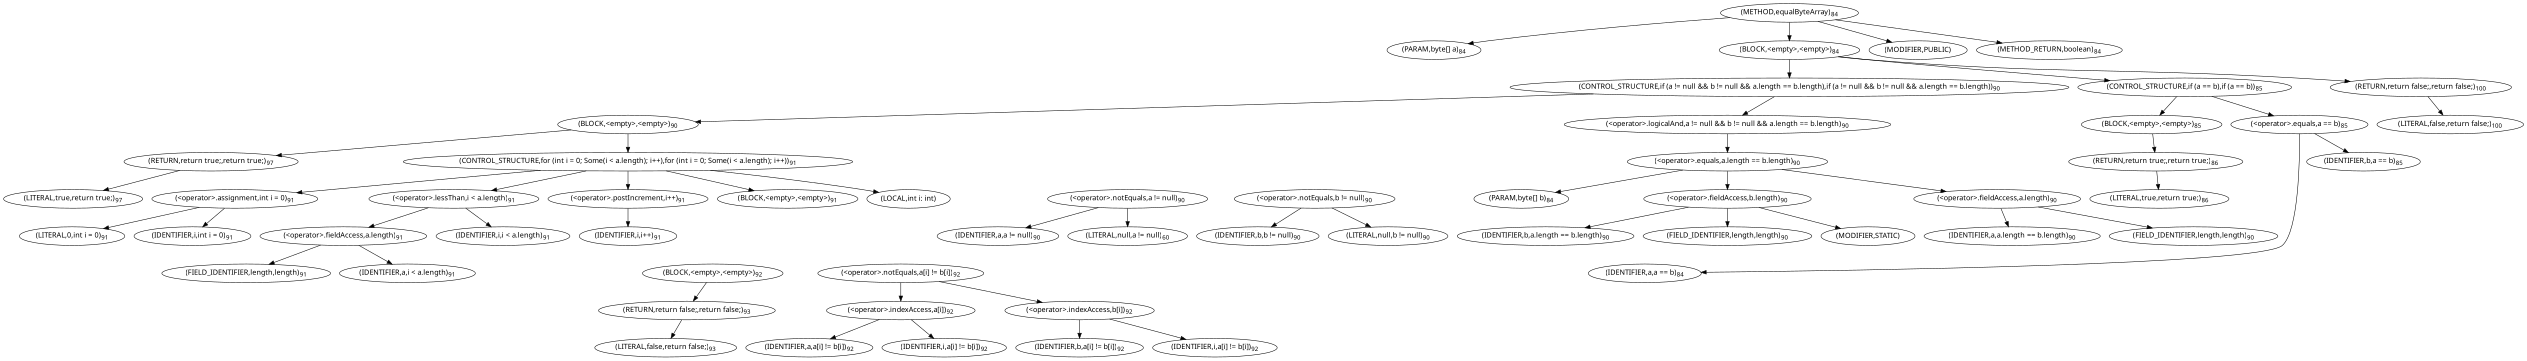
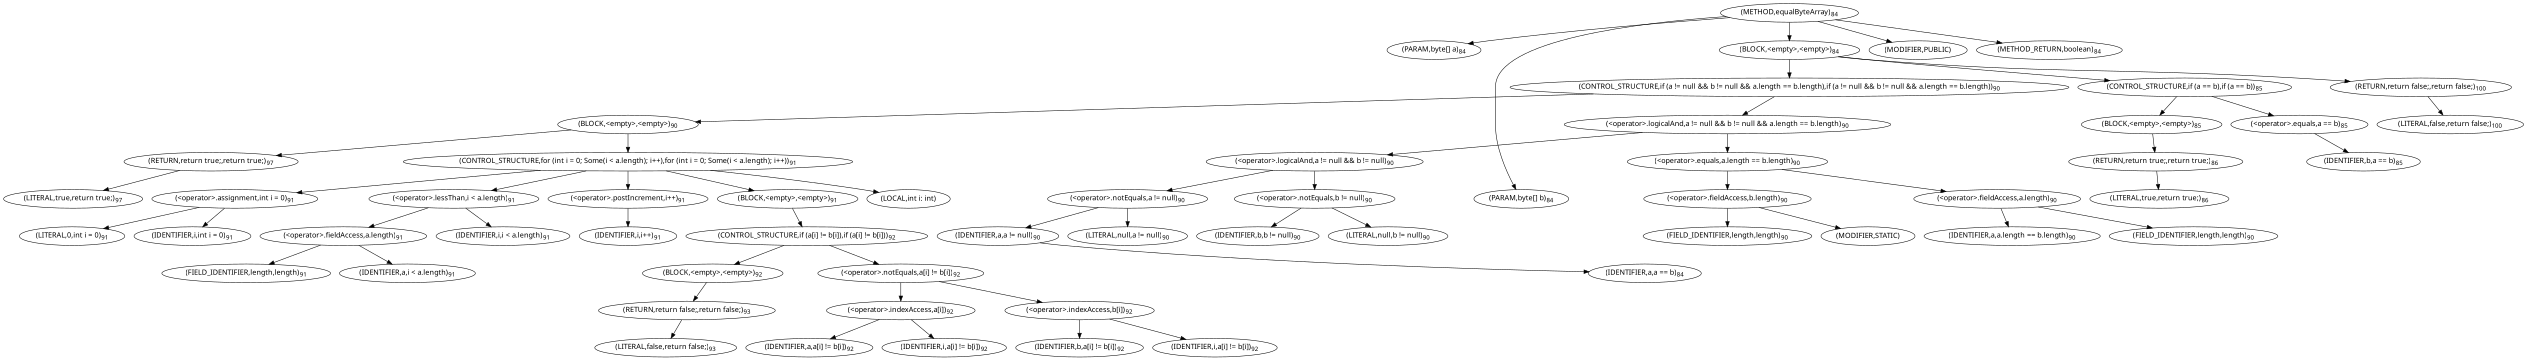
node "(<operator>.logicalAnd,a != null && b != null)": added
edge "(<operator>.equals,a.length == b.length)" -> "(PARAM,byte[] b)": now "(METHOD,equalByteArray)" -> "(PARAM,byte[] b)"
node "(LITERAL,null,a != null)": text "60" -> "90"
node "(CONTROL_STRUCTURE,if (a[i] != b[i]),if (a[i] != b[i]))": added
node "(IDENTIFIER,b,a.length == b.length)": removed
edge "(<operator>.equals,a == b)" -> "(IDENTIFIER,a,a == b)": now "(IDENTIFIER,a,a != null)" -> "(IDENTIFIER,a,a == b)"
